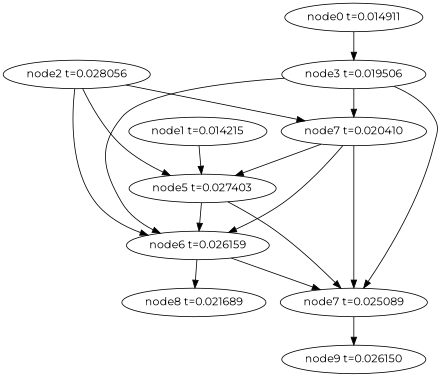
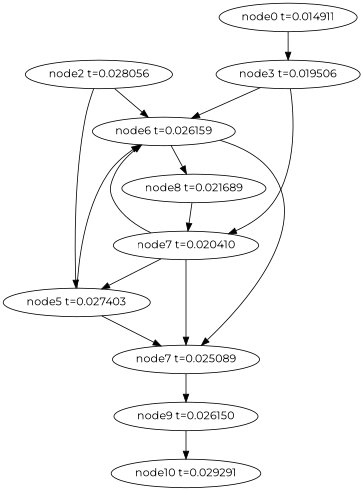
edge "node2 t=0.028056" -> "node7 t=0.020410": now "node8 t=0.021689" -> "node7 t=0.020410"
node "node1 t=0.014215": removed
edge "node3 t=0.019506" -> "node7 t=0.025089": removed
node "node10 t=0.029291": added
